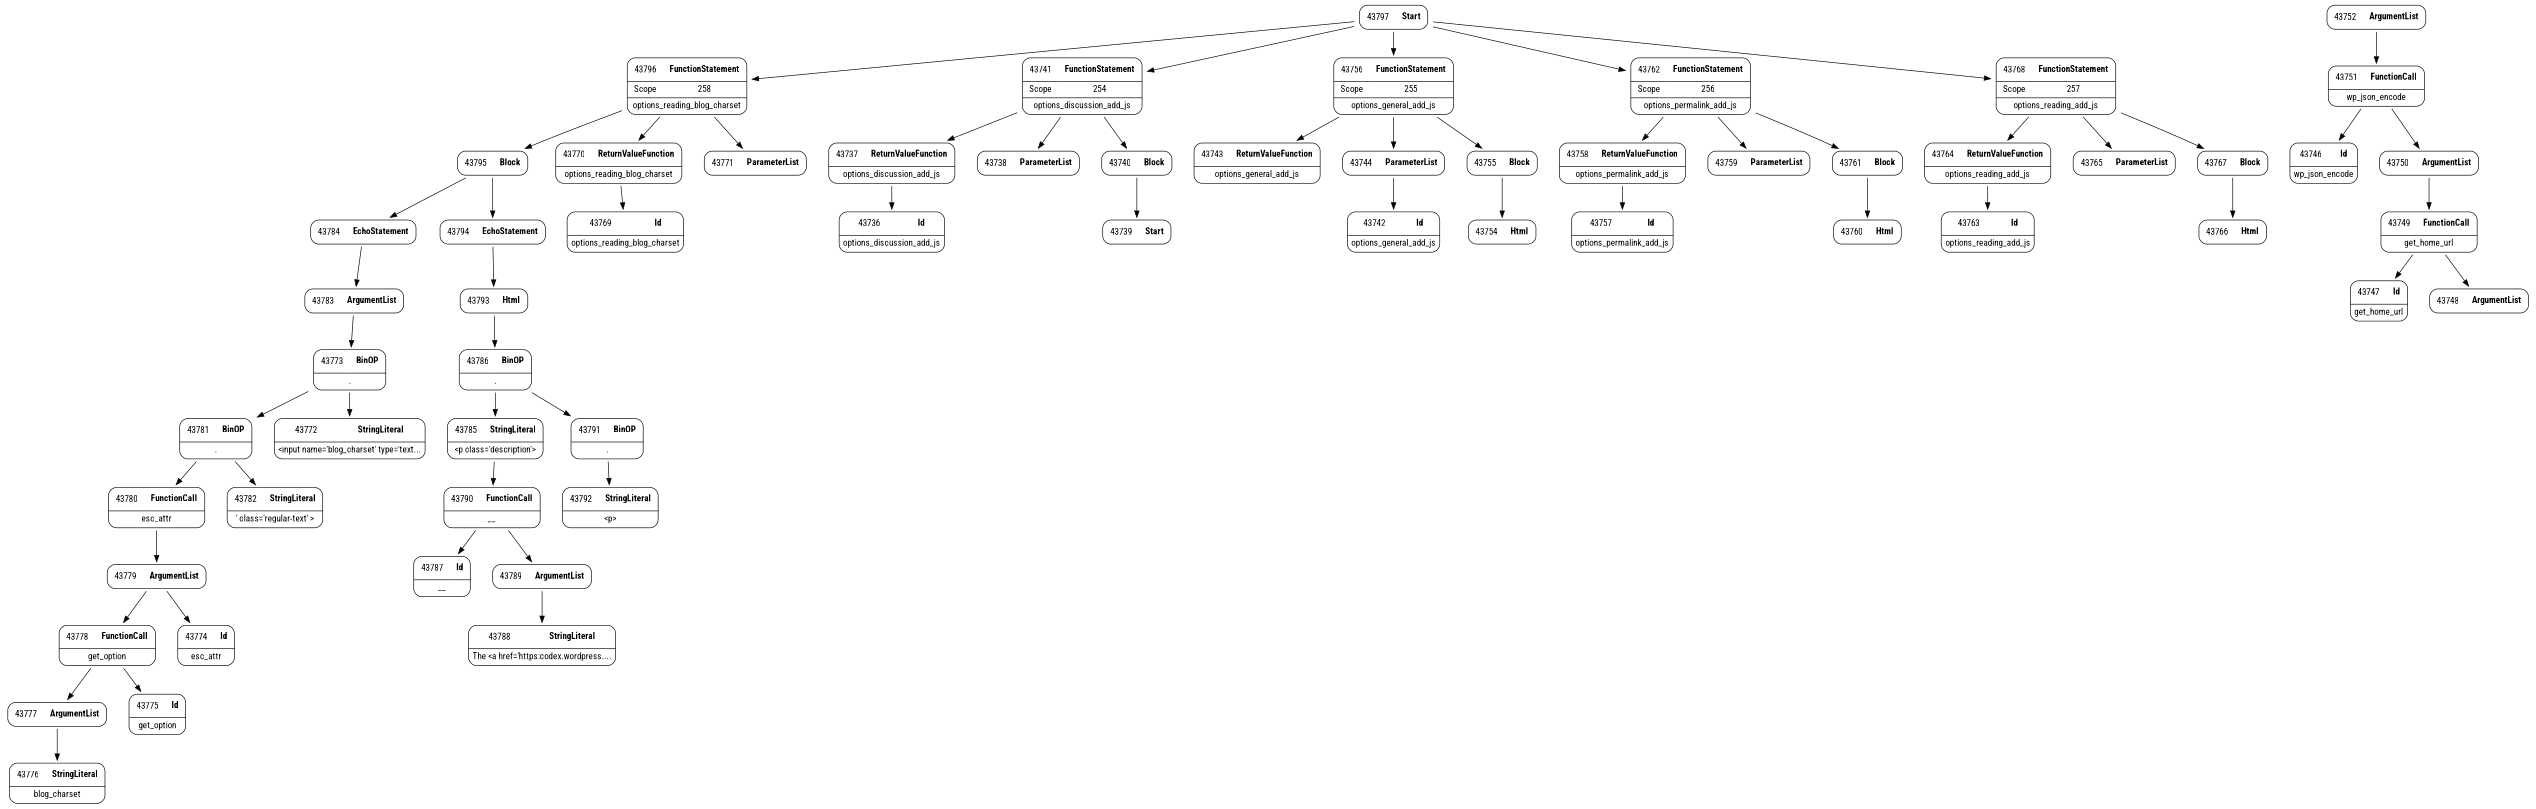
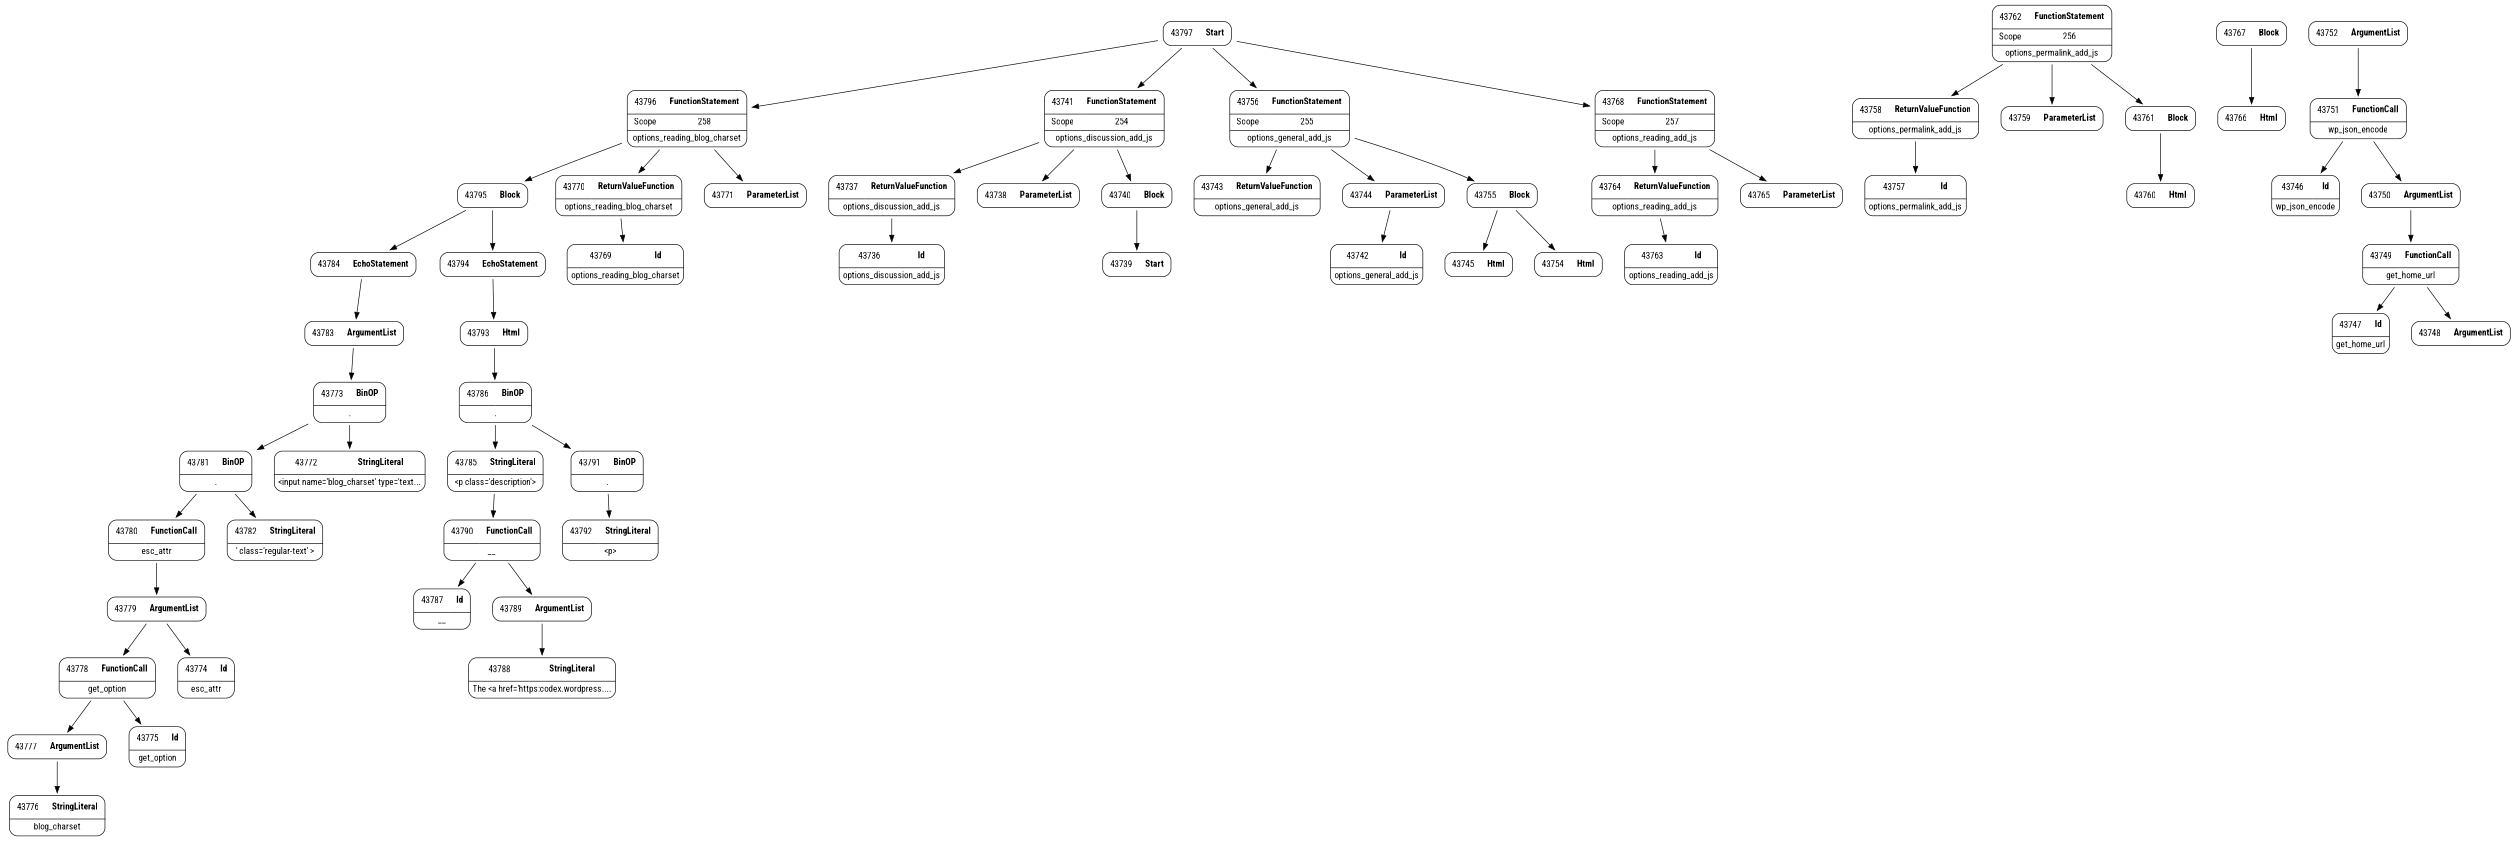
edge "43797" -> "43762": removed
edge "43768" -> "43767": removed
node "43745": added
